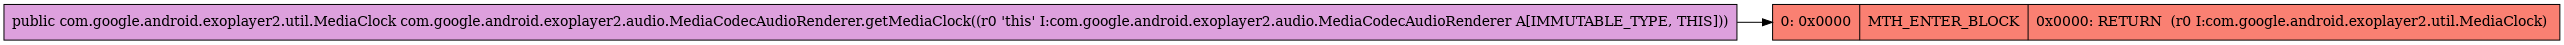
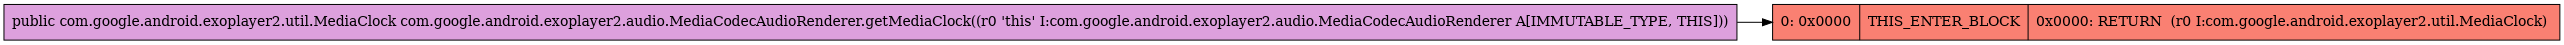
node "0: 0x0000": text "MTH_ENTER_BLOCK" -> "THIS_ENTER_BLOCK"
